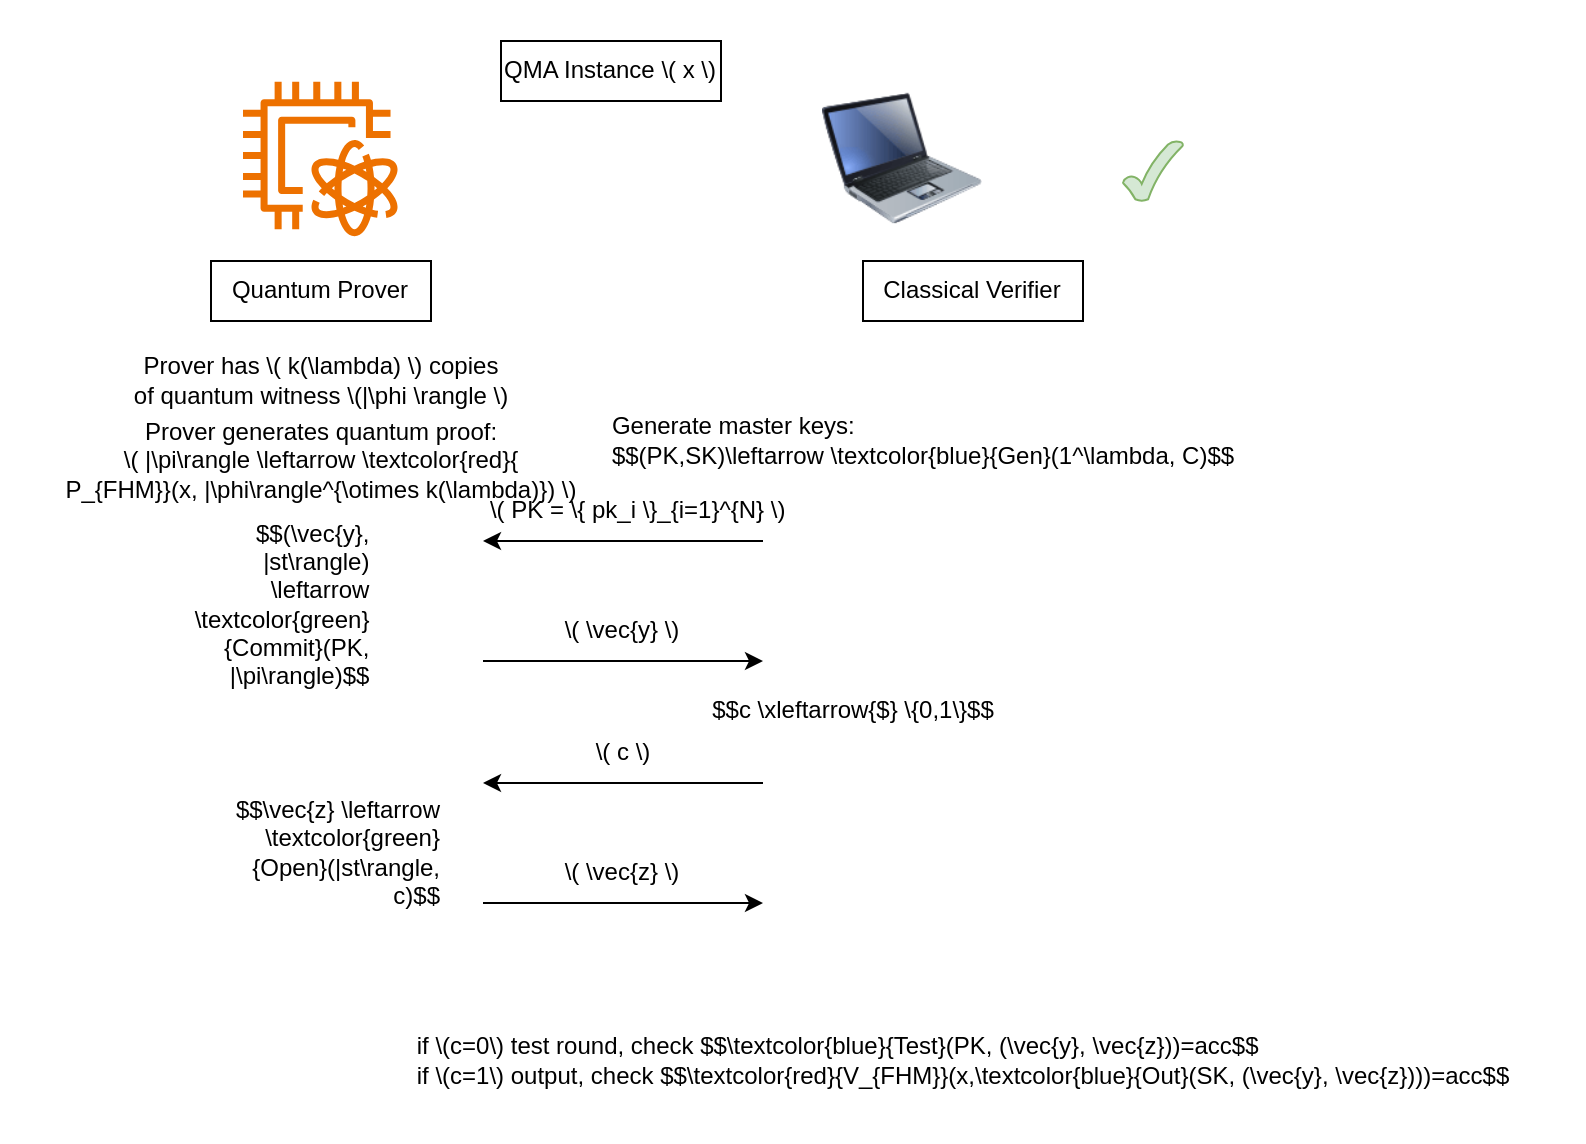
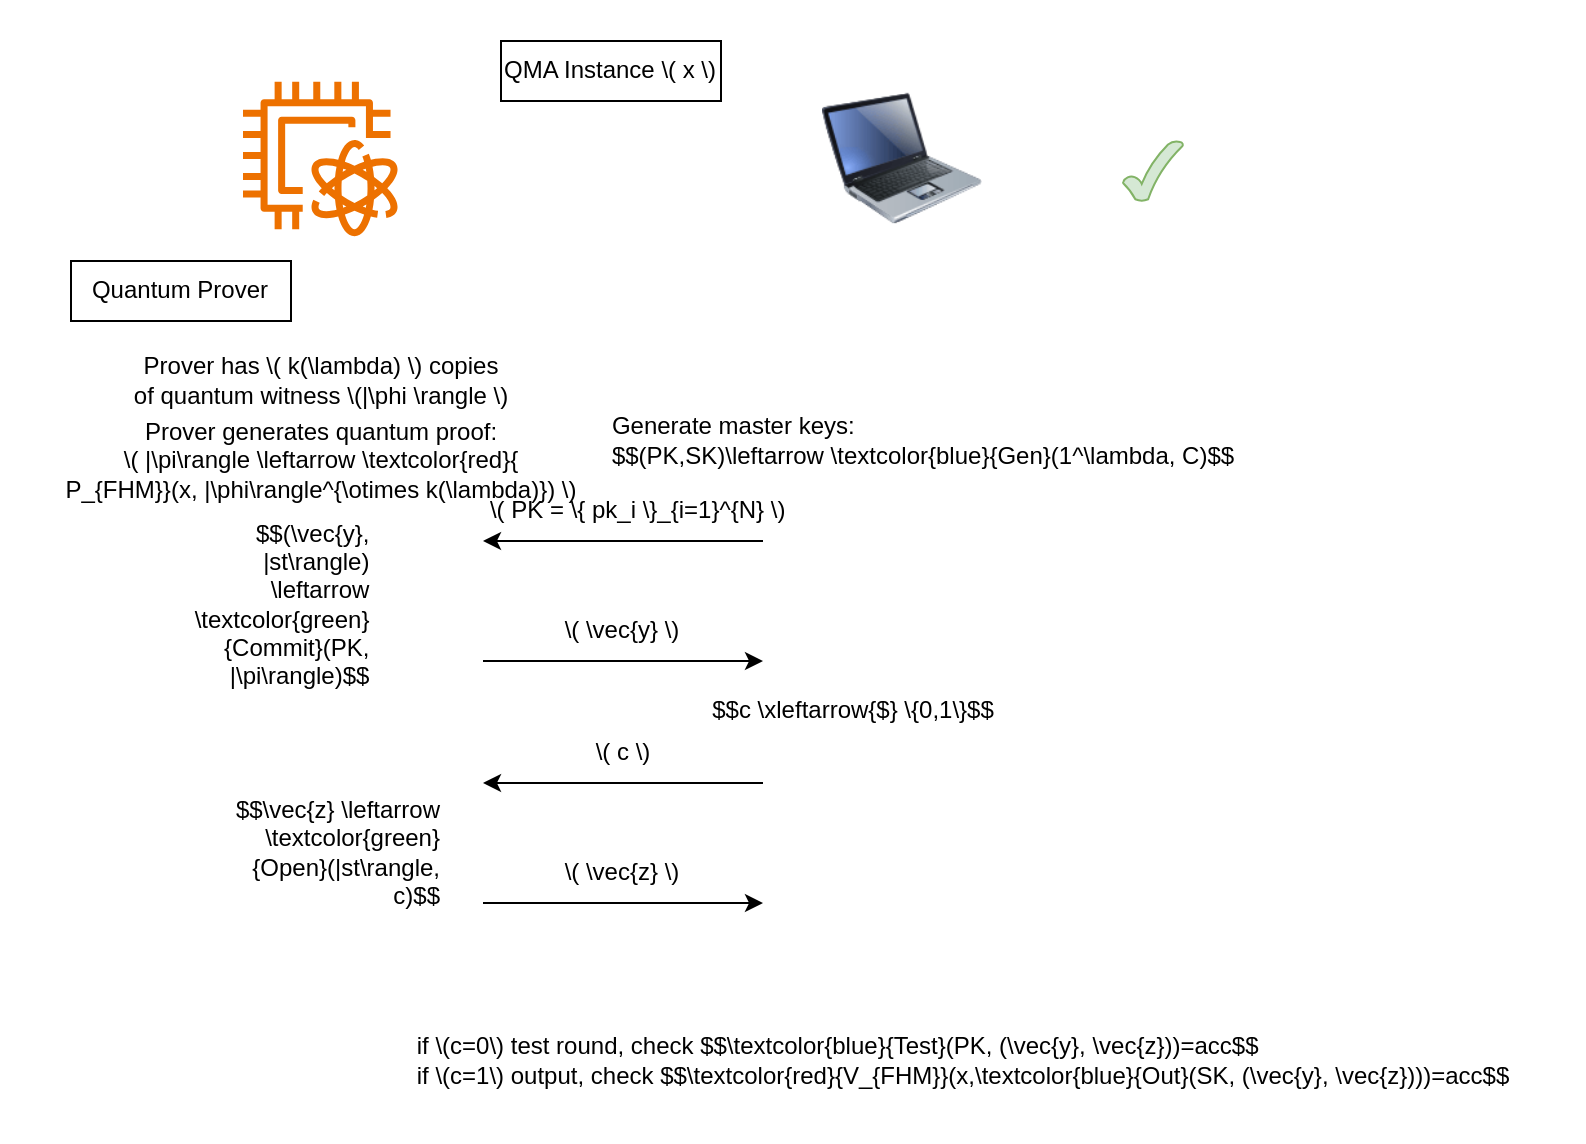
node "Quantum Prover": moved (321, 291) -> (181, 291)
node "Classical Verifier": removed
